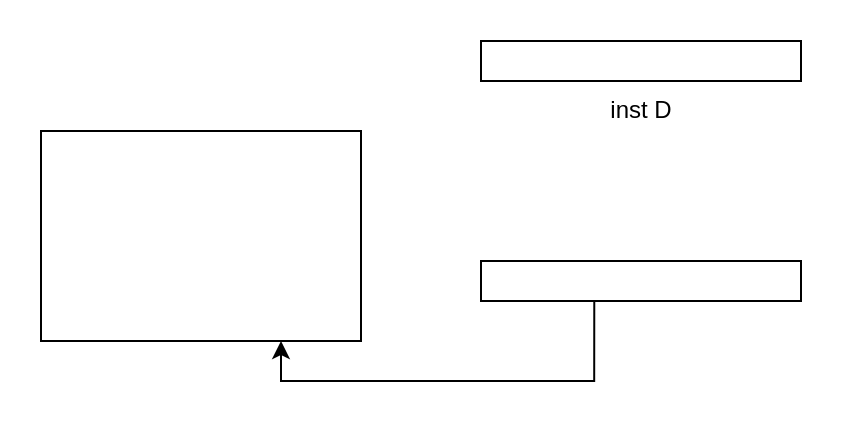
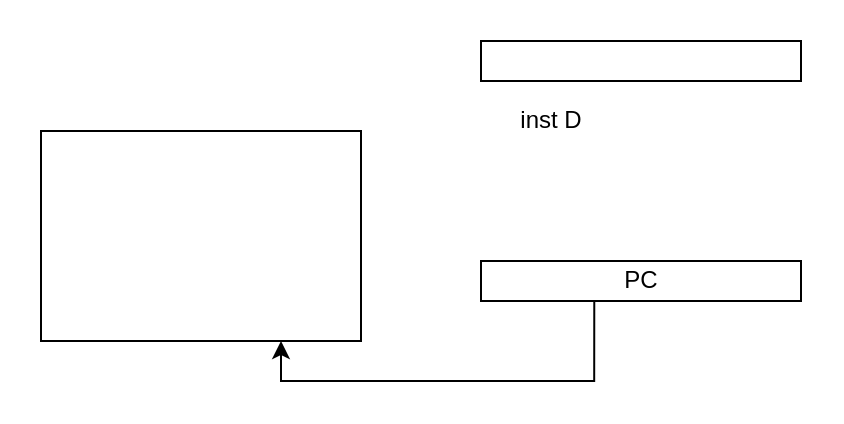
node "inst D": moved (641, 111) -> (551, 121)
node "PC": added
